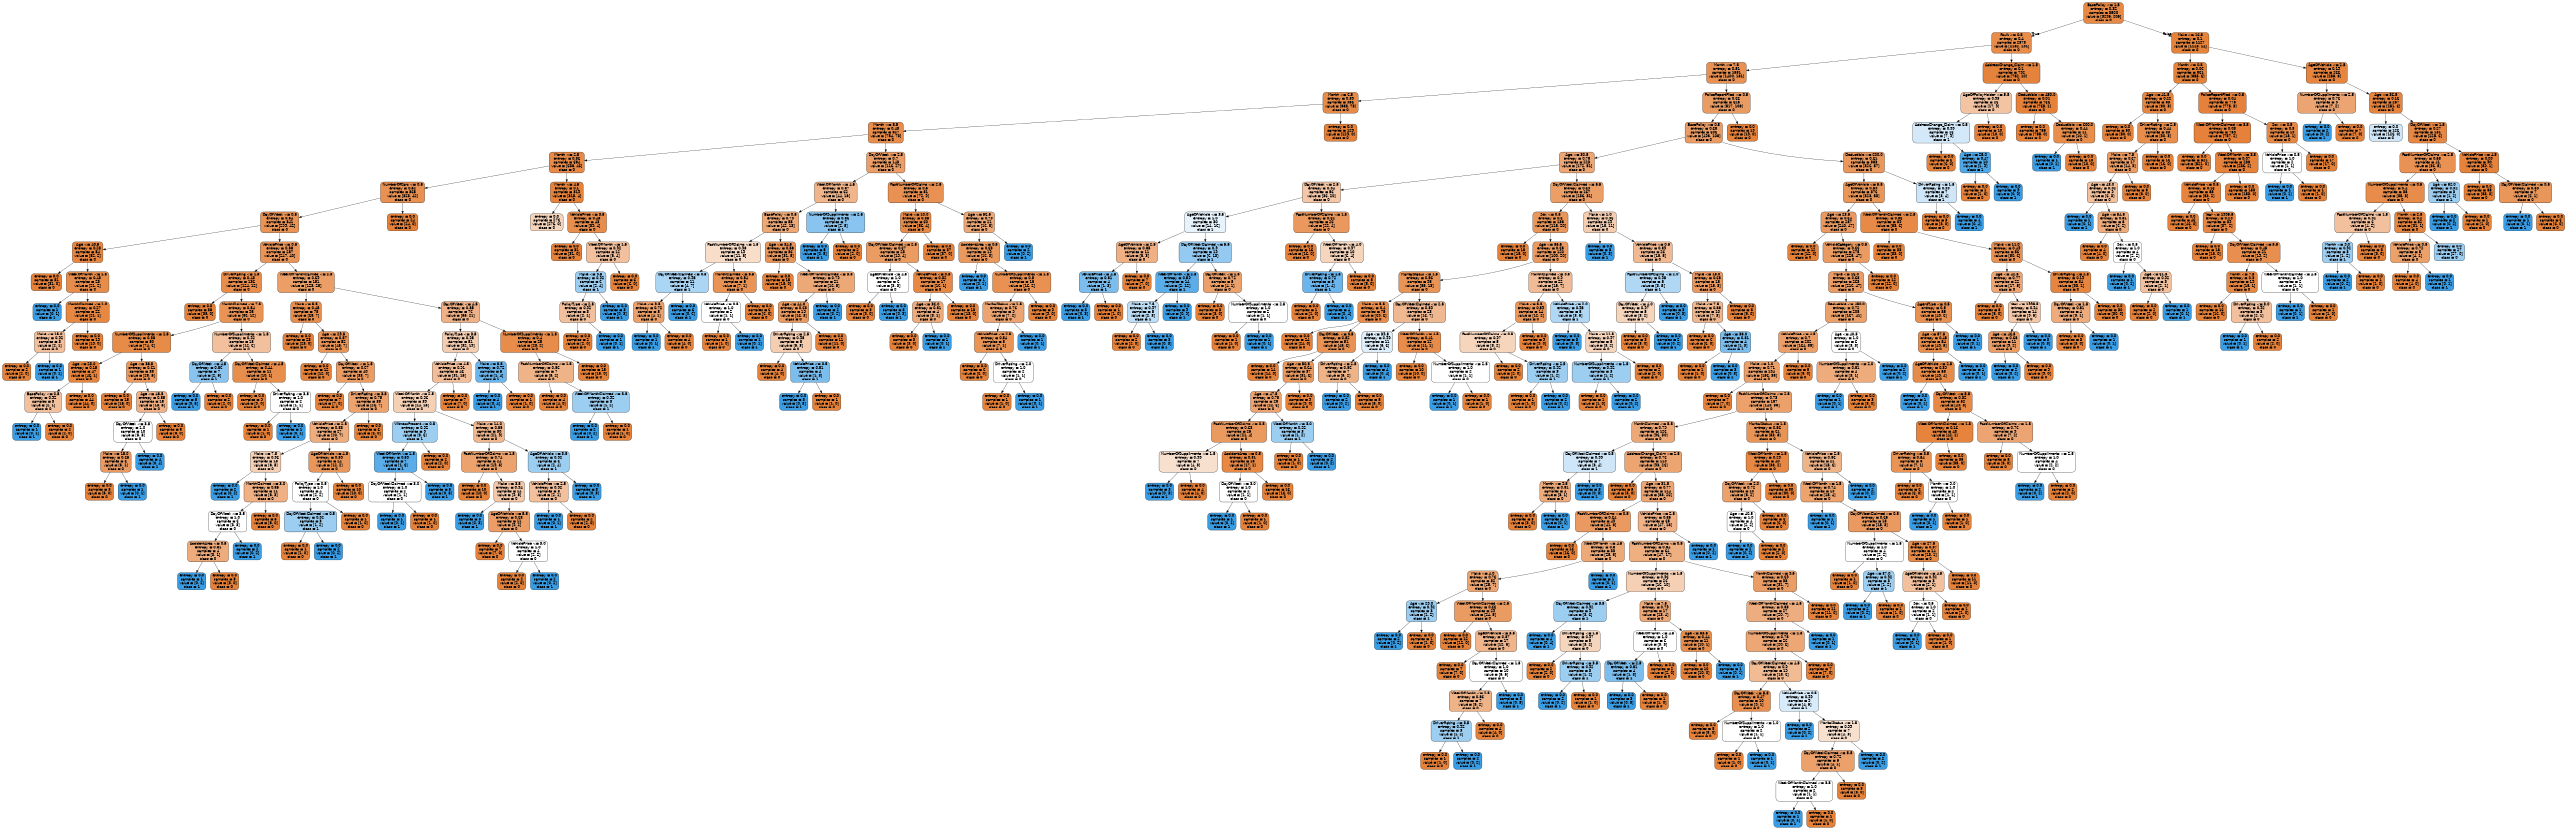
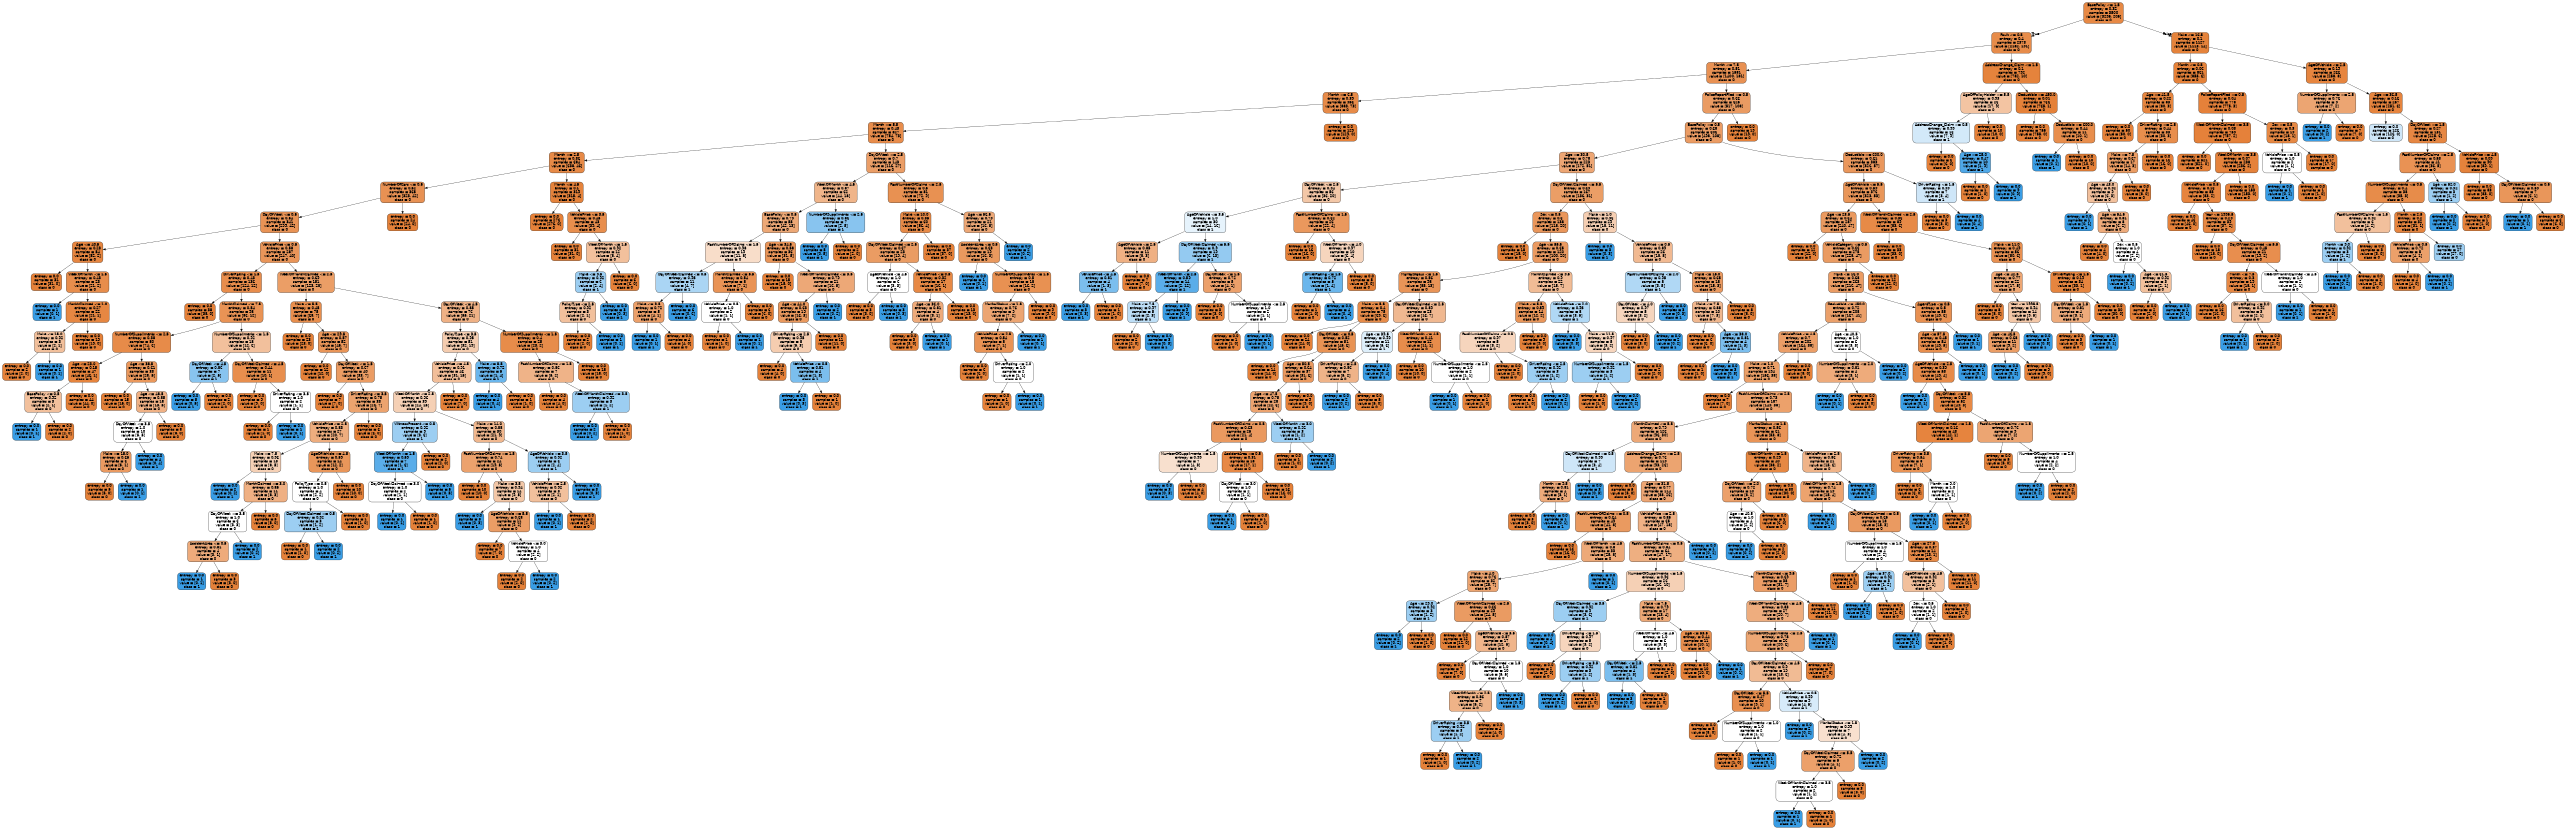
node "entropy = 0.0 samples = 17 value = [17, 0] class = 0": label "entropy = 0.0 samples = 17 value = [17, 0] class = 0" -> "entropy = 0.0 samples = 17 value = [17, 0] samples = 0"
node "entropy = 0.0 samples = 276 value = [276, 0] class = 0": fillcolor #f6d5bd -> #e58139
node "entropy = 0.0 samples = 35 value = [35, 0] class = 0": removed
